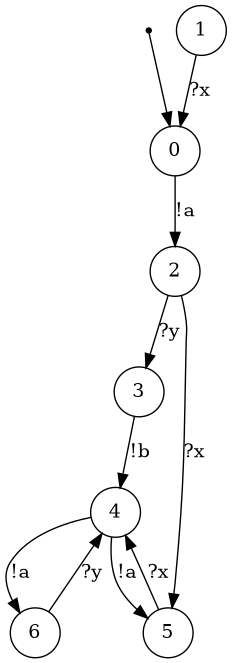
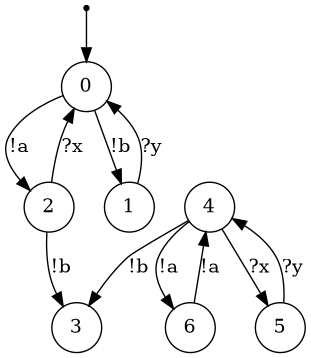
edge "1" -> "0": label "?x" -> "?y"
edge "0" -> "1": added, label "!b"
edge "2" -> "3": label "?y" -> "!b"
edge "3" -> "4": reversed
edge "2" -> "5": now "2" -> "0"
edge "6" -> "4": label "?y" -> "!a"
edge "4" -> "5": label "!a" -> "?x"
edge "5" -> "4": label "?x" -> "?y"
